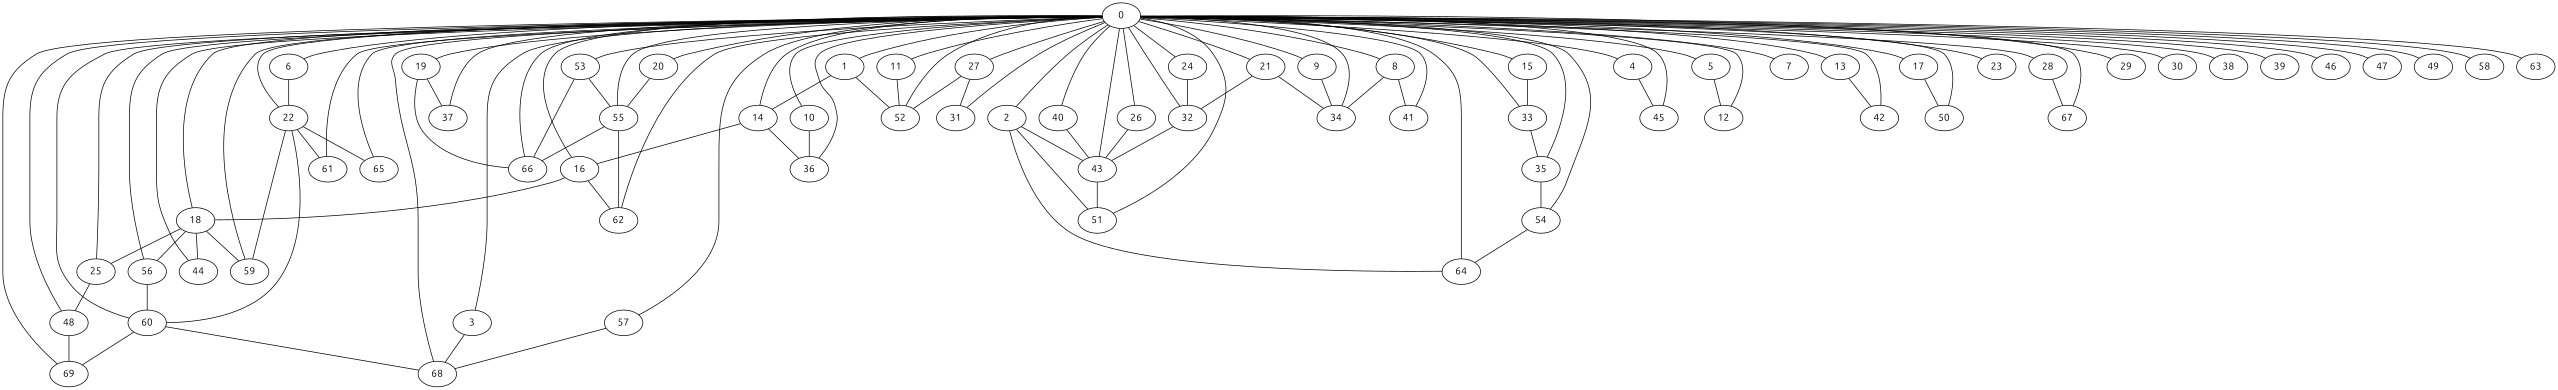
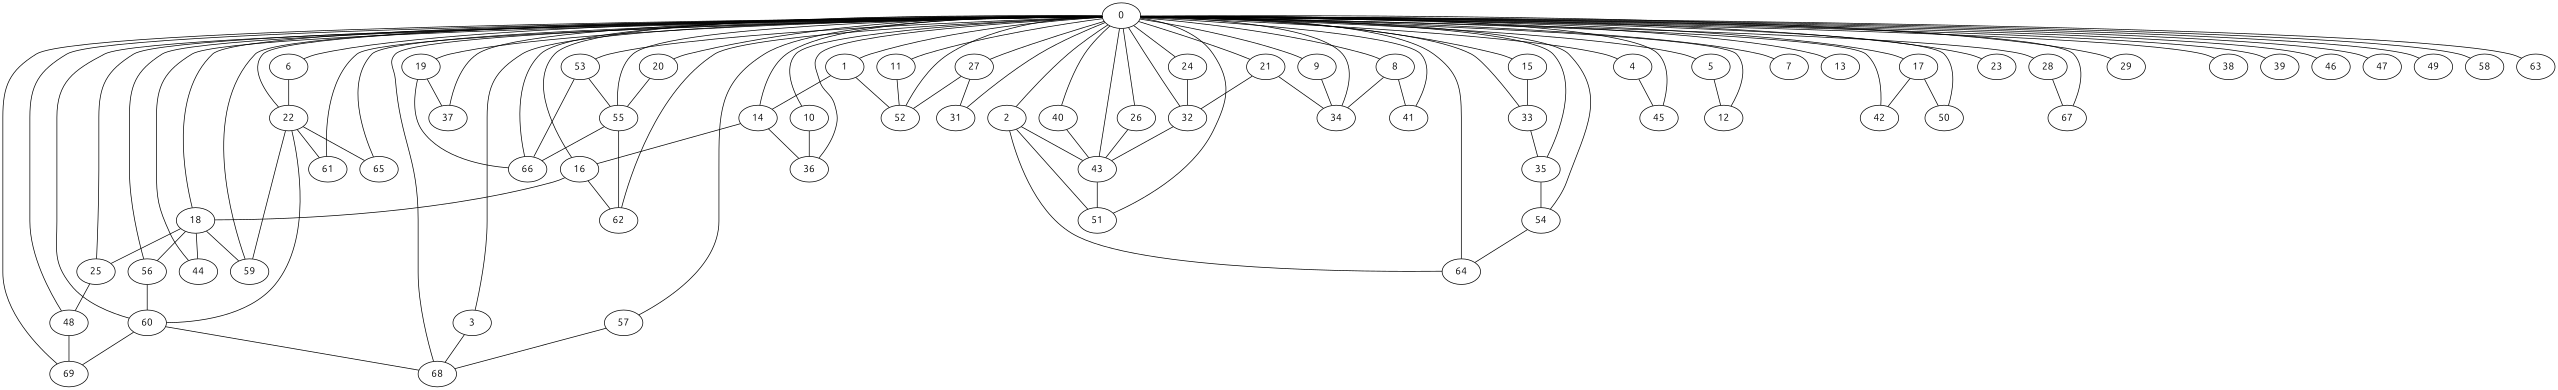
node "30": removed
edge "13" -- "42": now "17" -- "42"
